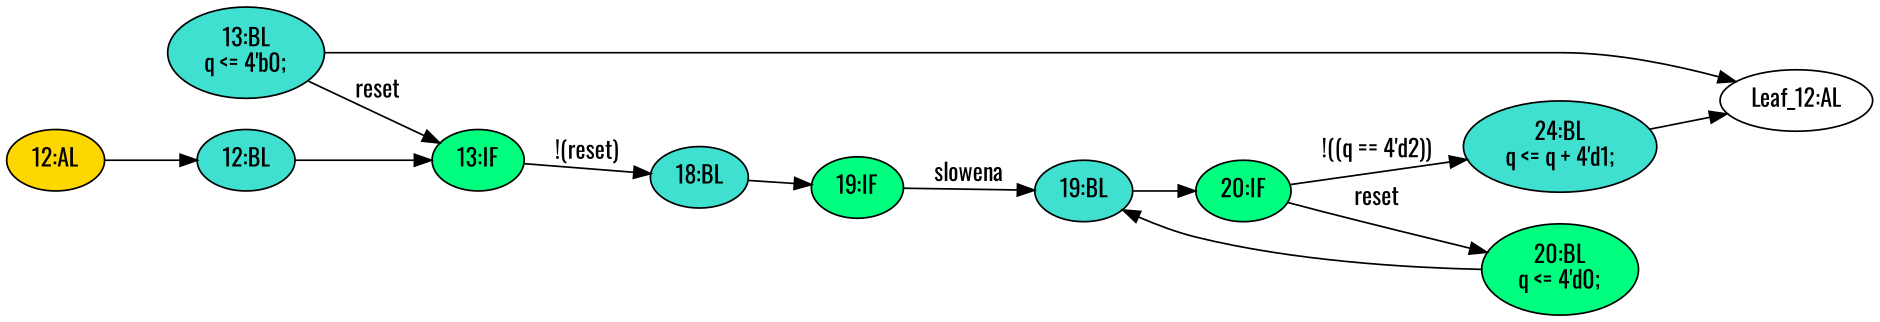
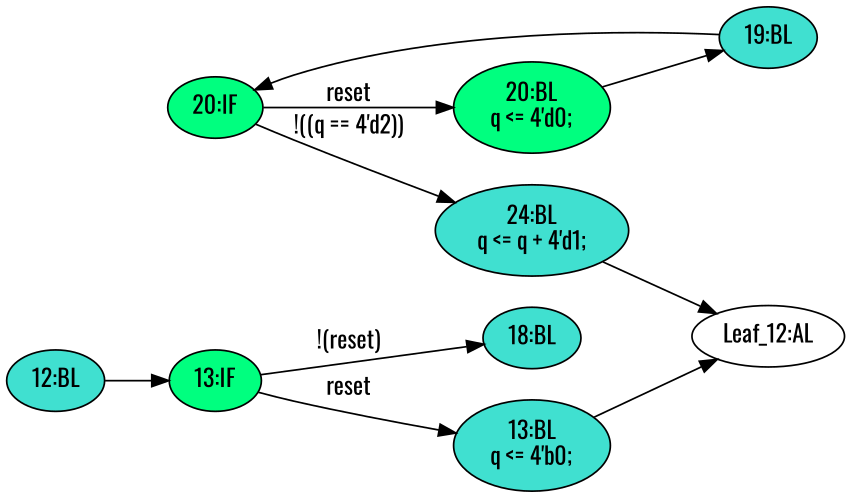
edge "13:BL q <= 4'b0;" -> "13:IF": reversed
node "12:AL": removed
node "19:IF": removed
